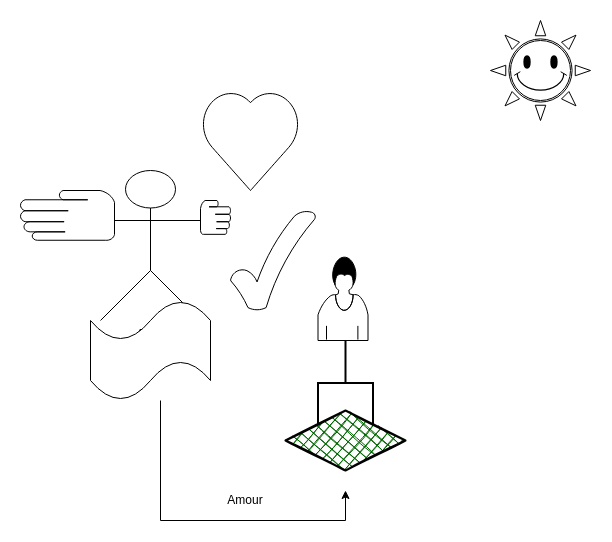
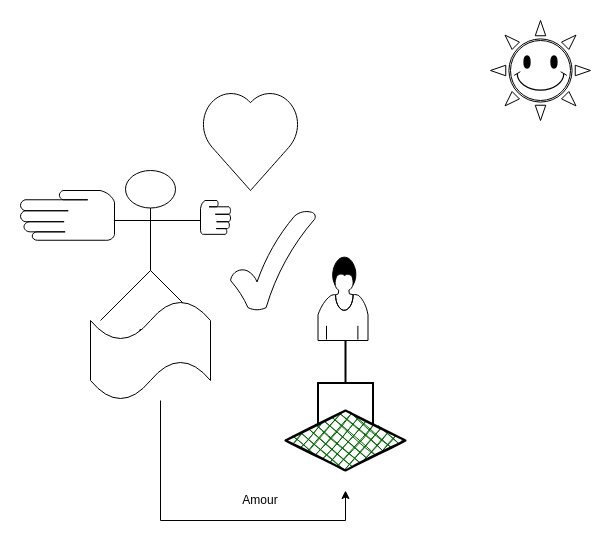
node "Amour": moved (246, 501) -> (261, 501)
